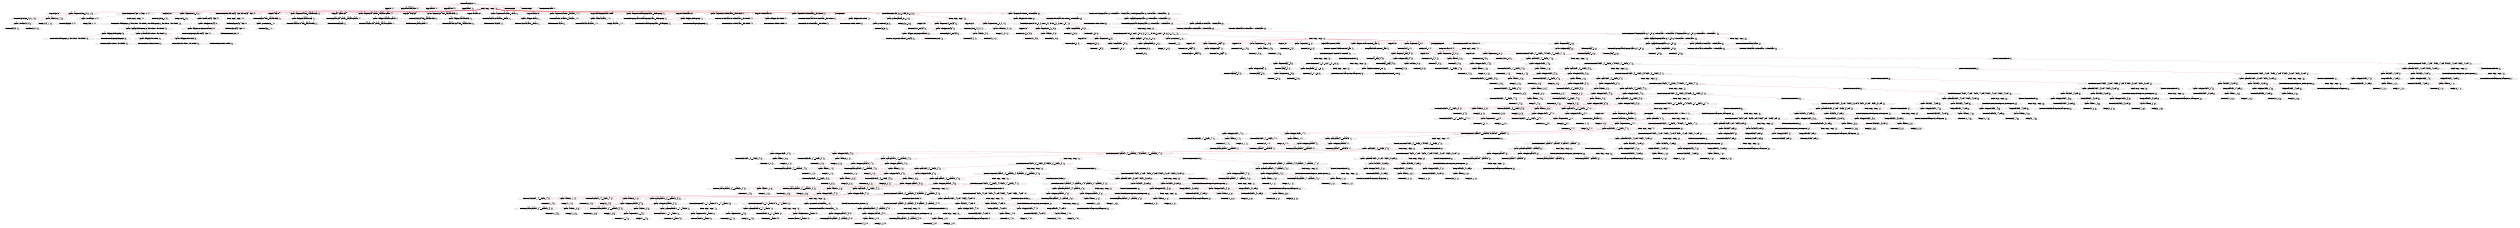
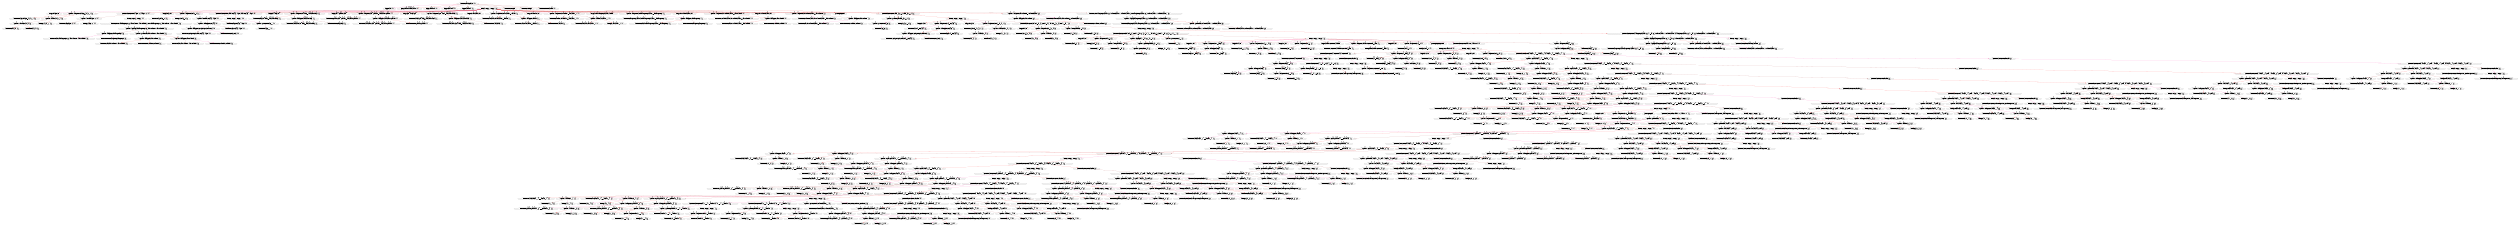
node "(IDENTIFIER,onceRunned,if (onceRunned))": added
